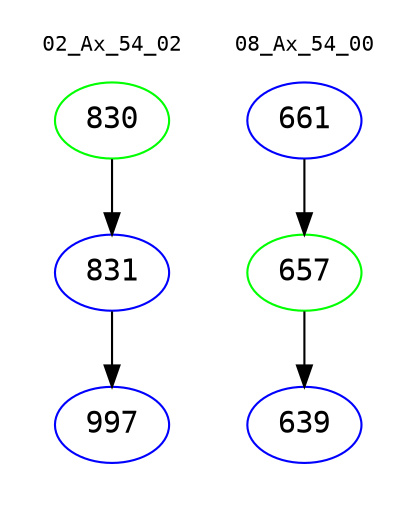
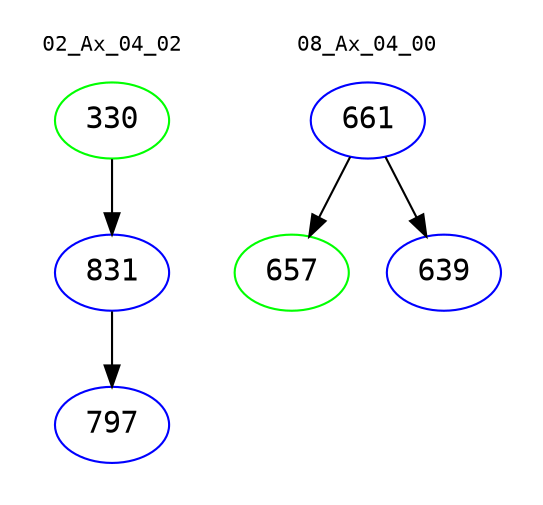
cluster "02_Ax_54_02": label "02_Ax_54_02" -> "02_Ax_04_02"
cluster "08_Ax_54_00": label "08_Ax_54_00" -> "08_Ax_04_00"
node "830": label "830" -> "330"
edge "657" -> "639": now "661" -> "639"
node "997": label "997" -> "797"
